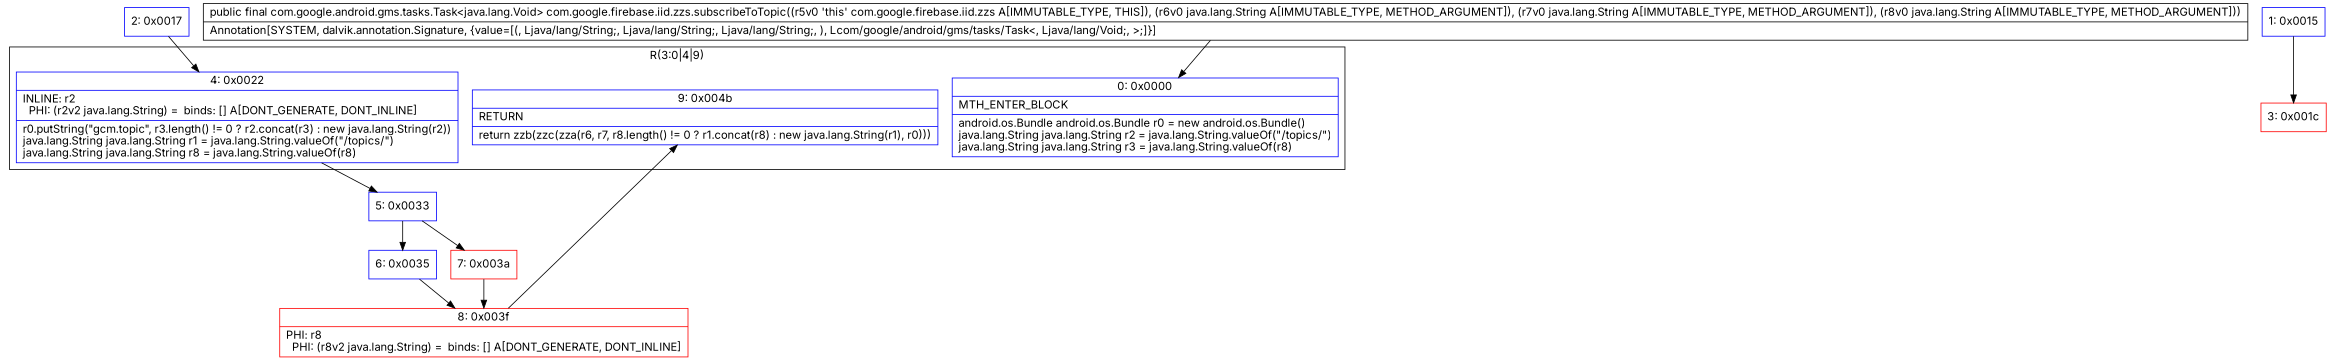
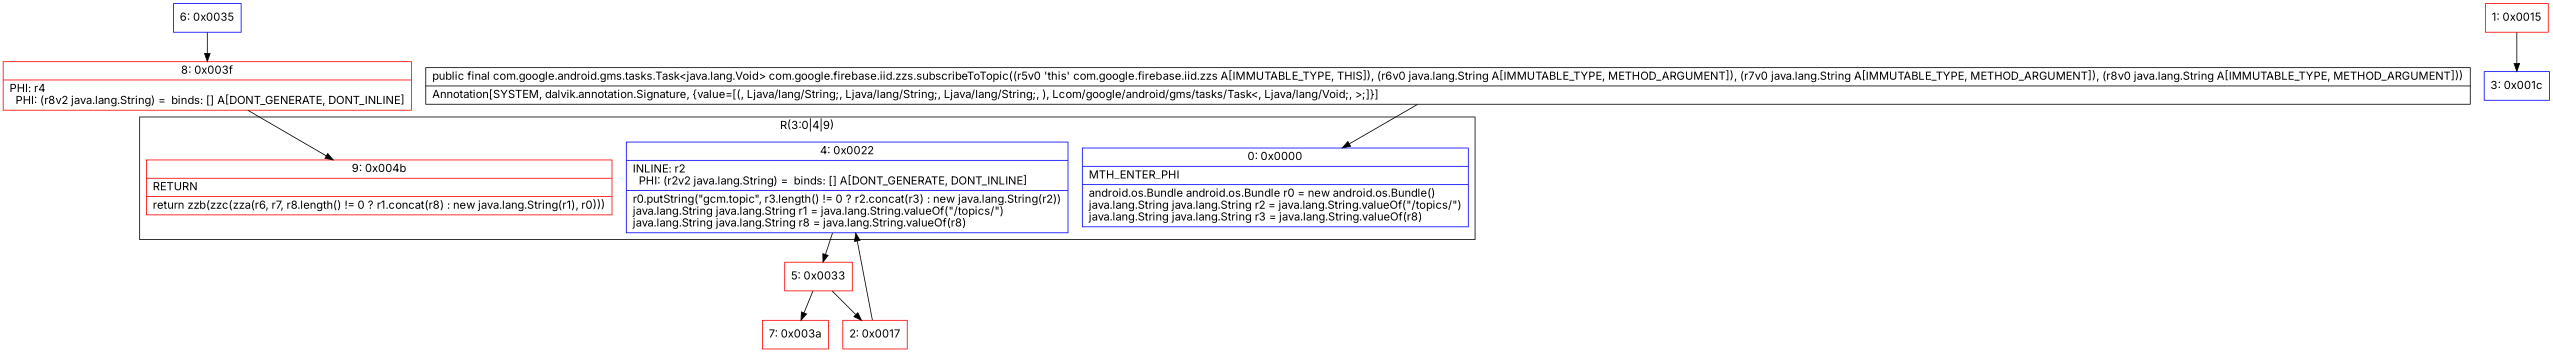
node "2: 0x0017": color blue -> red
node "1: 0x0015": color blue -> red
node "0: 0x0000": text "MTH_ENTER_BLOCK" -> "MTH_ENTER_PHI"
node "9: 0x004b": color blue -> red
node "3: 0x001c": color red -> blue
node "5: 0x0033": color blue -> red
edge "5: 0x0033" -> "6: 0x0035": now "5: 0x0033" -> "2: 0x0017"
edge "7: 0x003a" -> "8: 0x003f": removed
node "8: 0x003f": text "PHI: r8" -> "PHI: r4"
